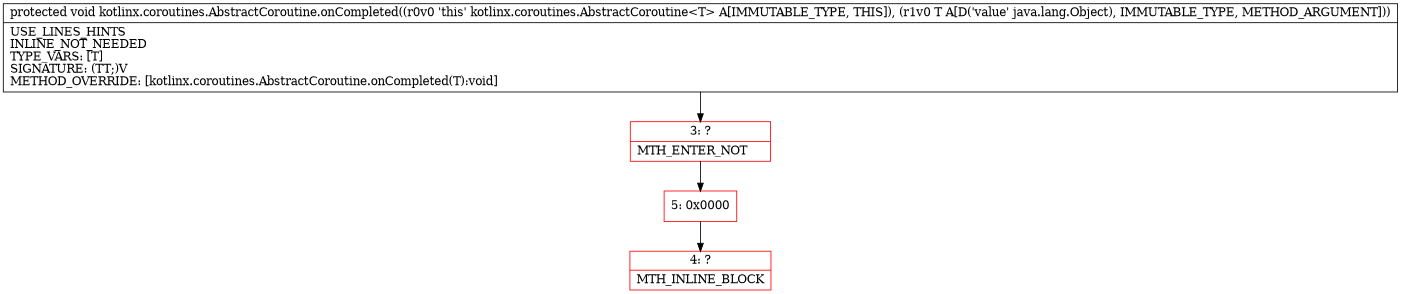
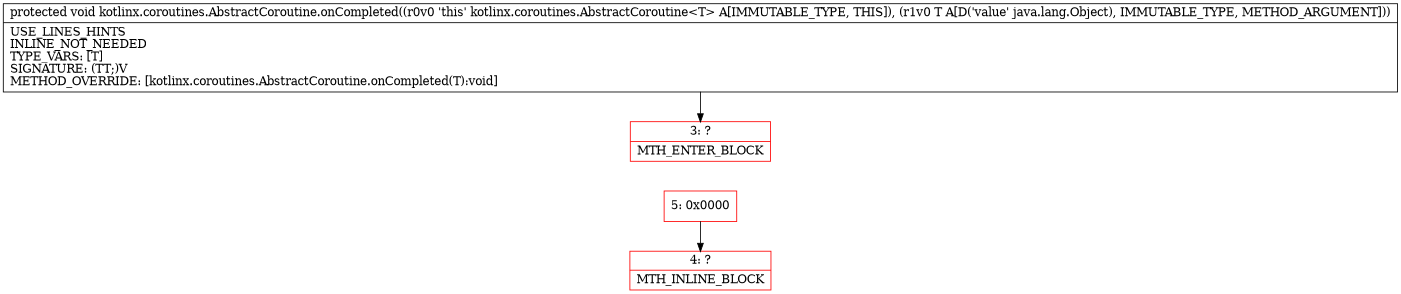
node "3: ?": text "MTH_ENTER_NOT" -> "MTH_ENTER_BLOCK"
edge "3: ?" -> "5: 0x0000": removed
